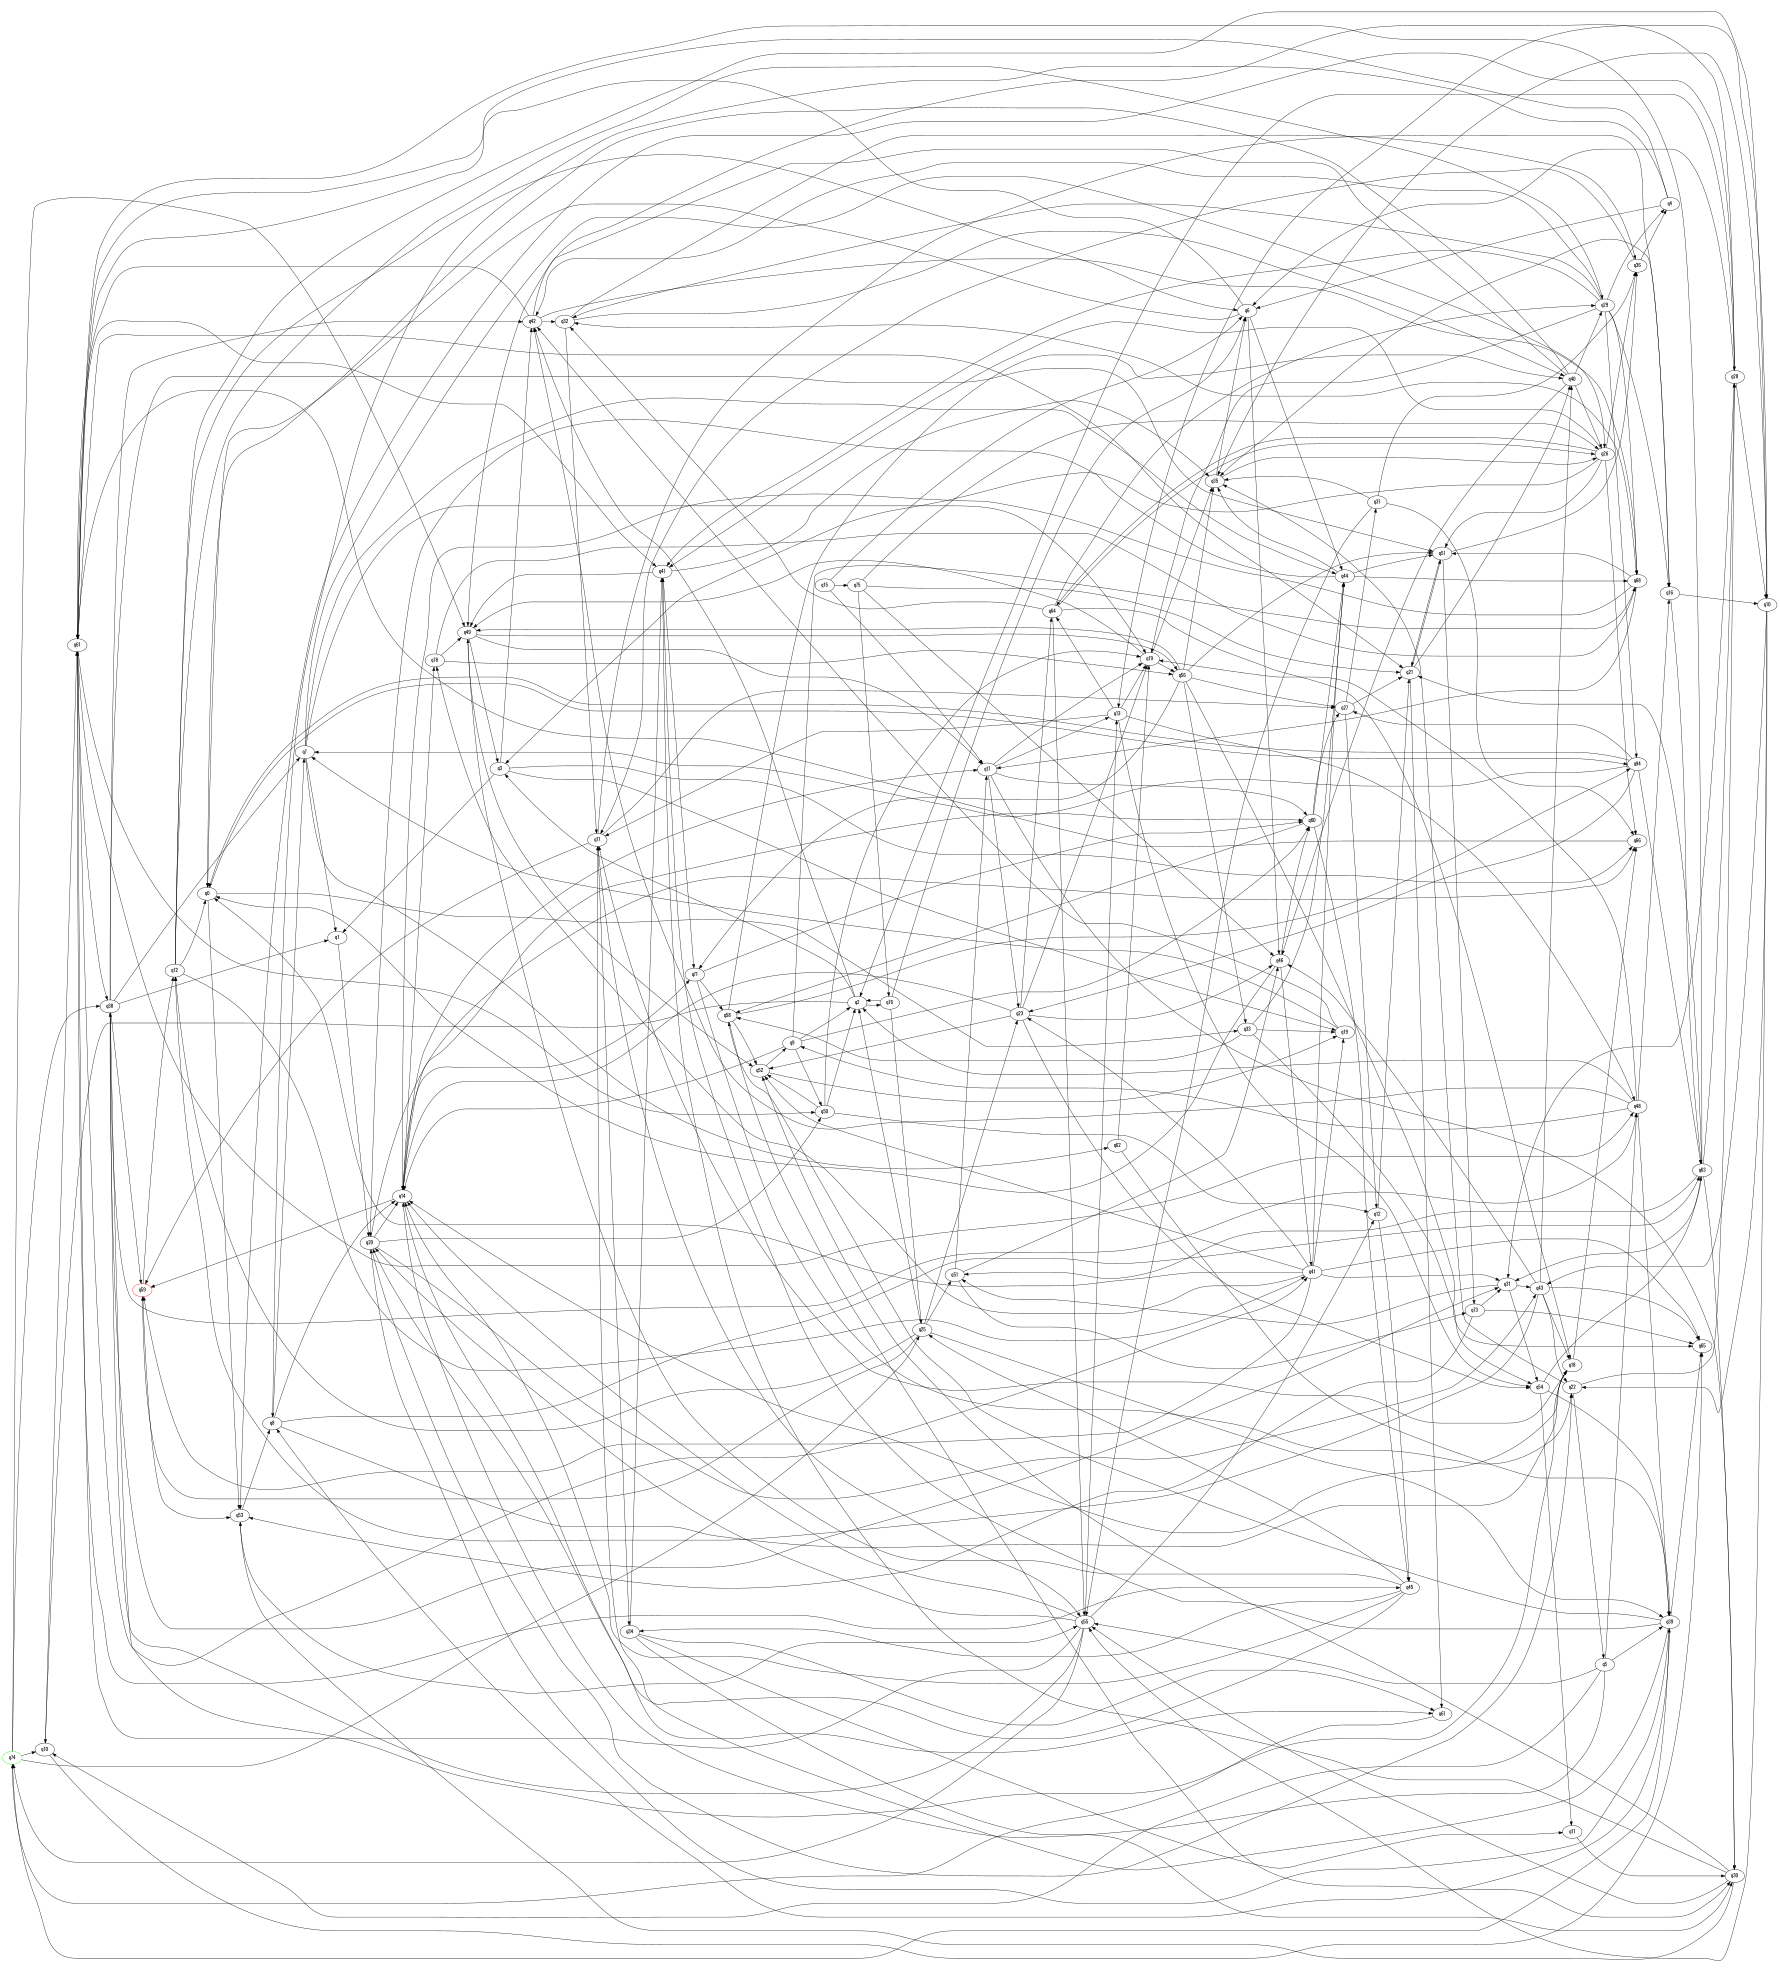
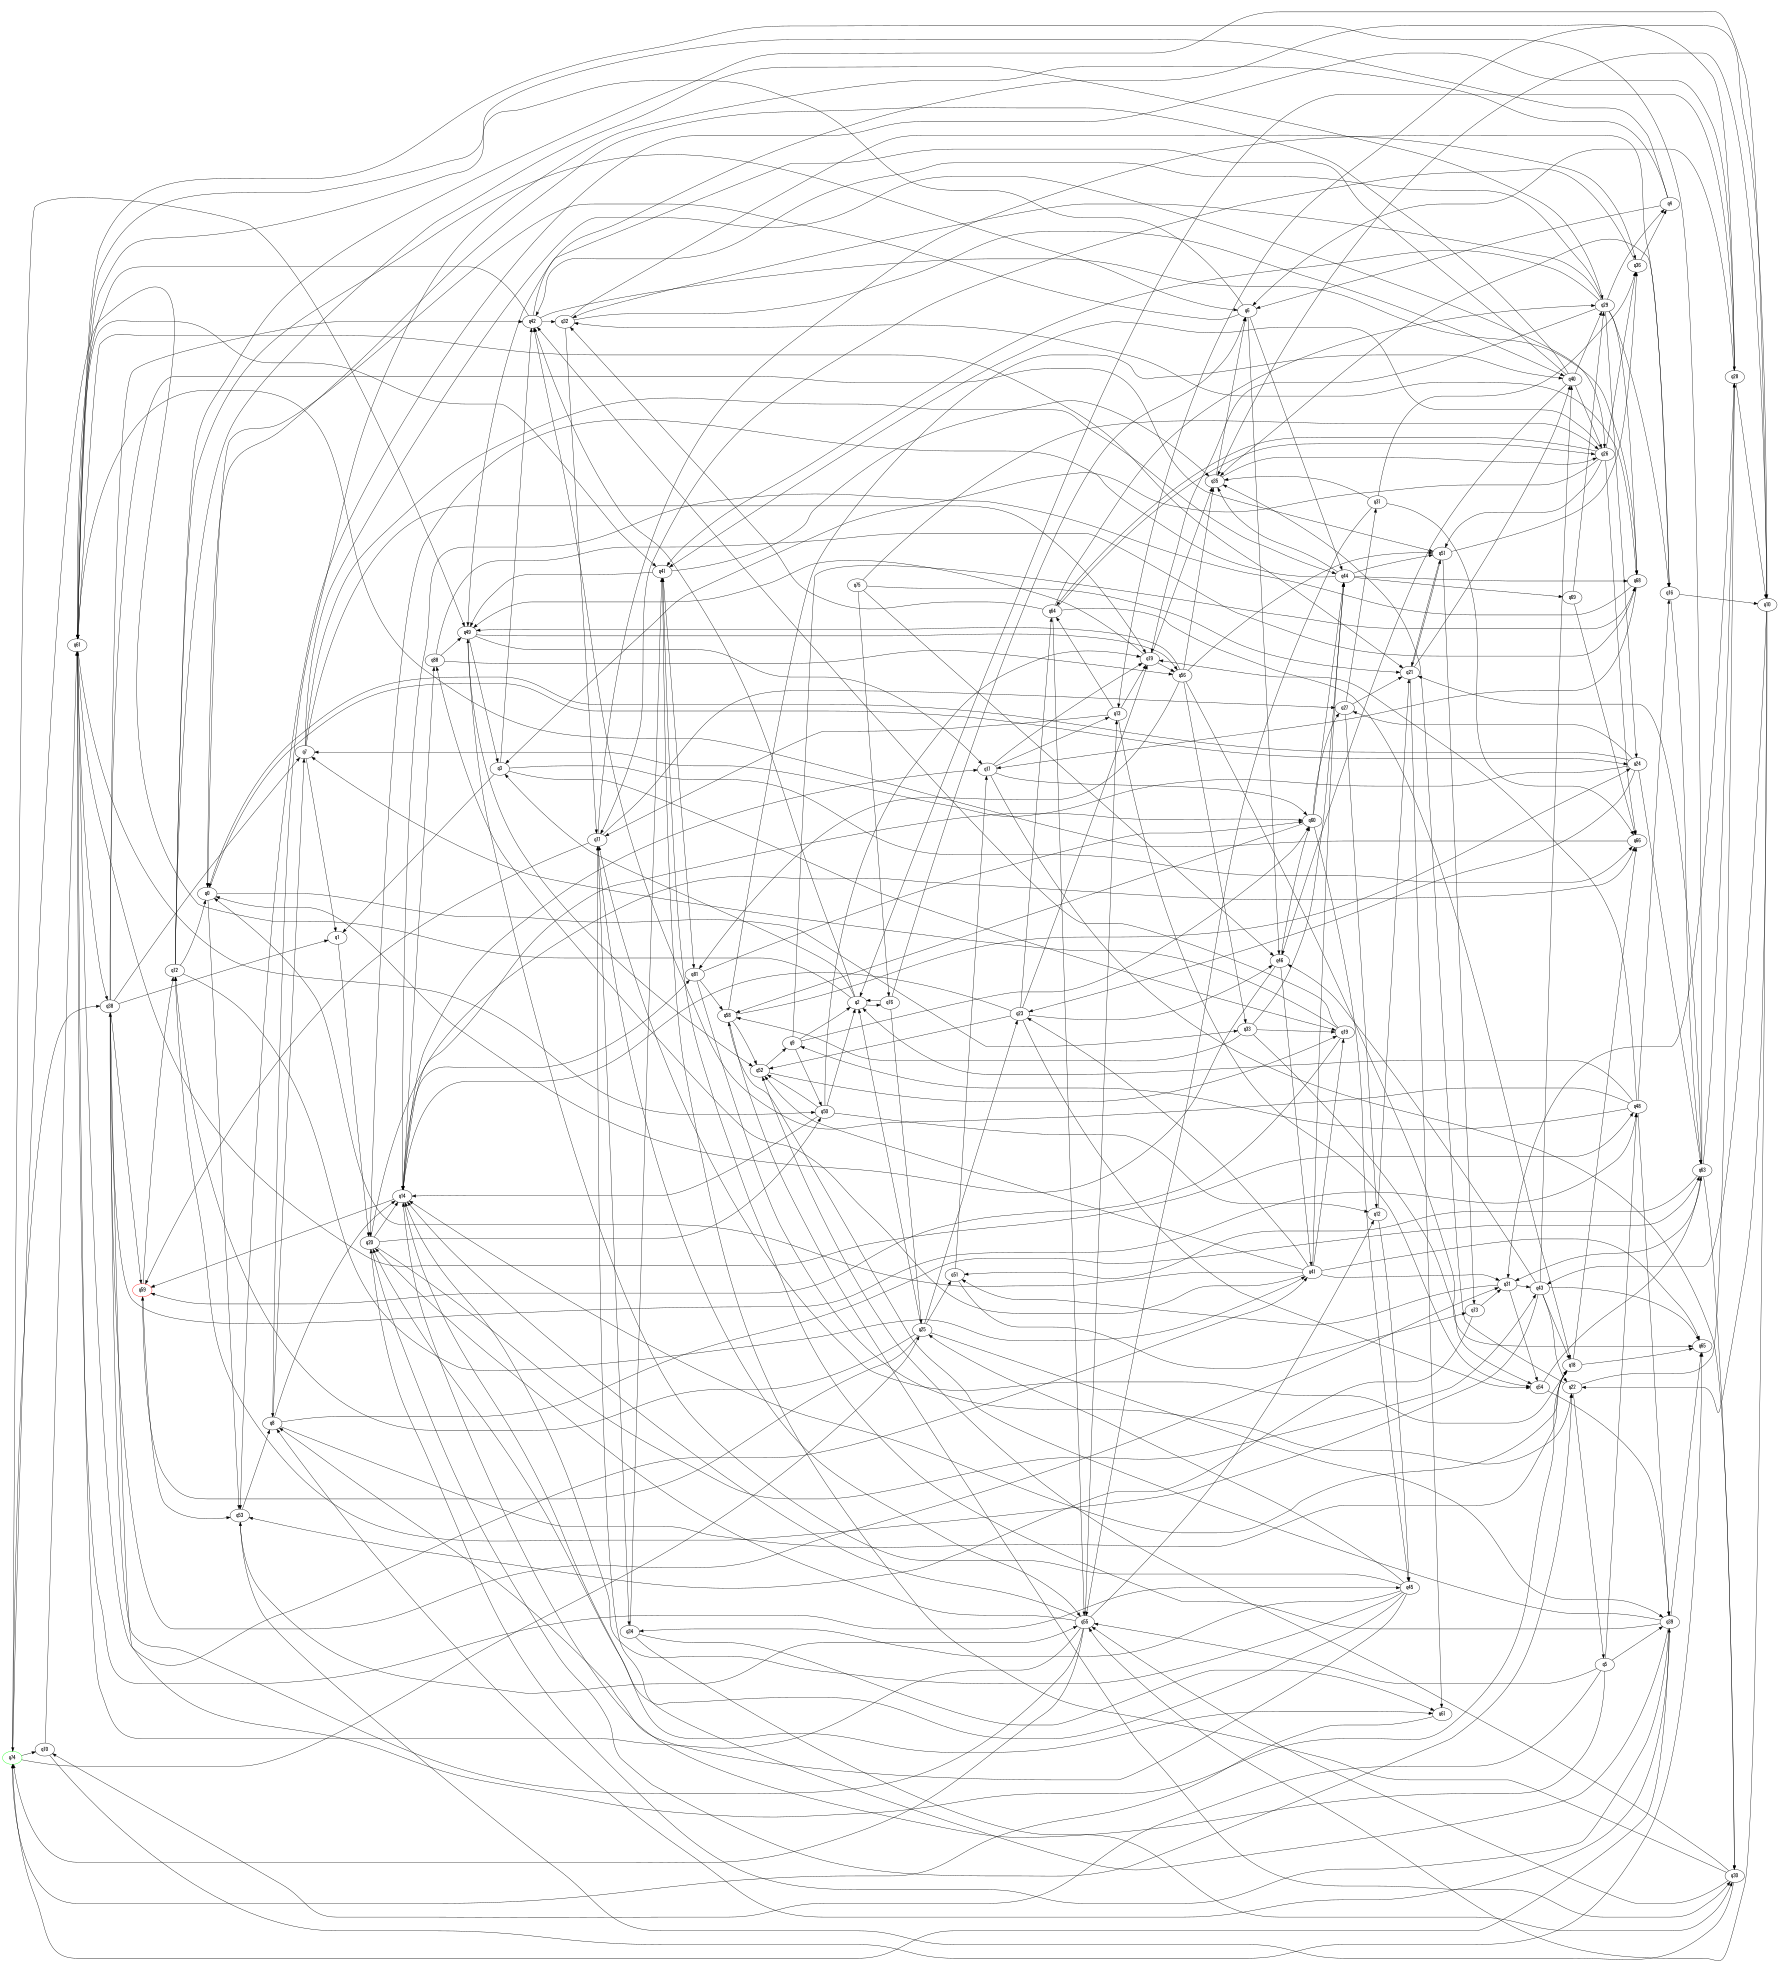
edge "q68" -> "q57": removed
node "q15": removed
node "q69": added
node "q78": label "q78" -> "q88"
edge "q56" -> "q27": removed
node "q94": label "q94" -> "q24"
edge "q13" -> "q48": removed
edge "q17" -> "q23": removed
node "q71": label "q71" -> "q81"
edge "q2" -> "q70": now "q2" -> "q74"
edge "q9" -> "q14": now "q50" -> "q14"
node "q62": removed
edge "q51" -> "q46": removed
edge "q73" -> "q65": now "q18" -> "q65"
edge "q41" -> "q59": now "q19" -> "q59"
edge "q45" -> "q8": added
node "q11": removed
